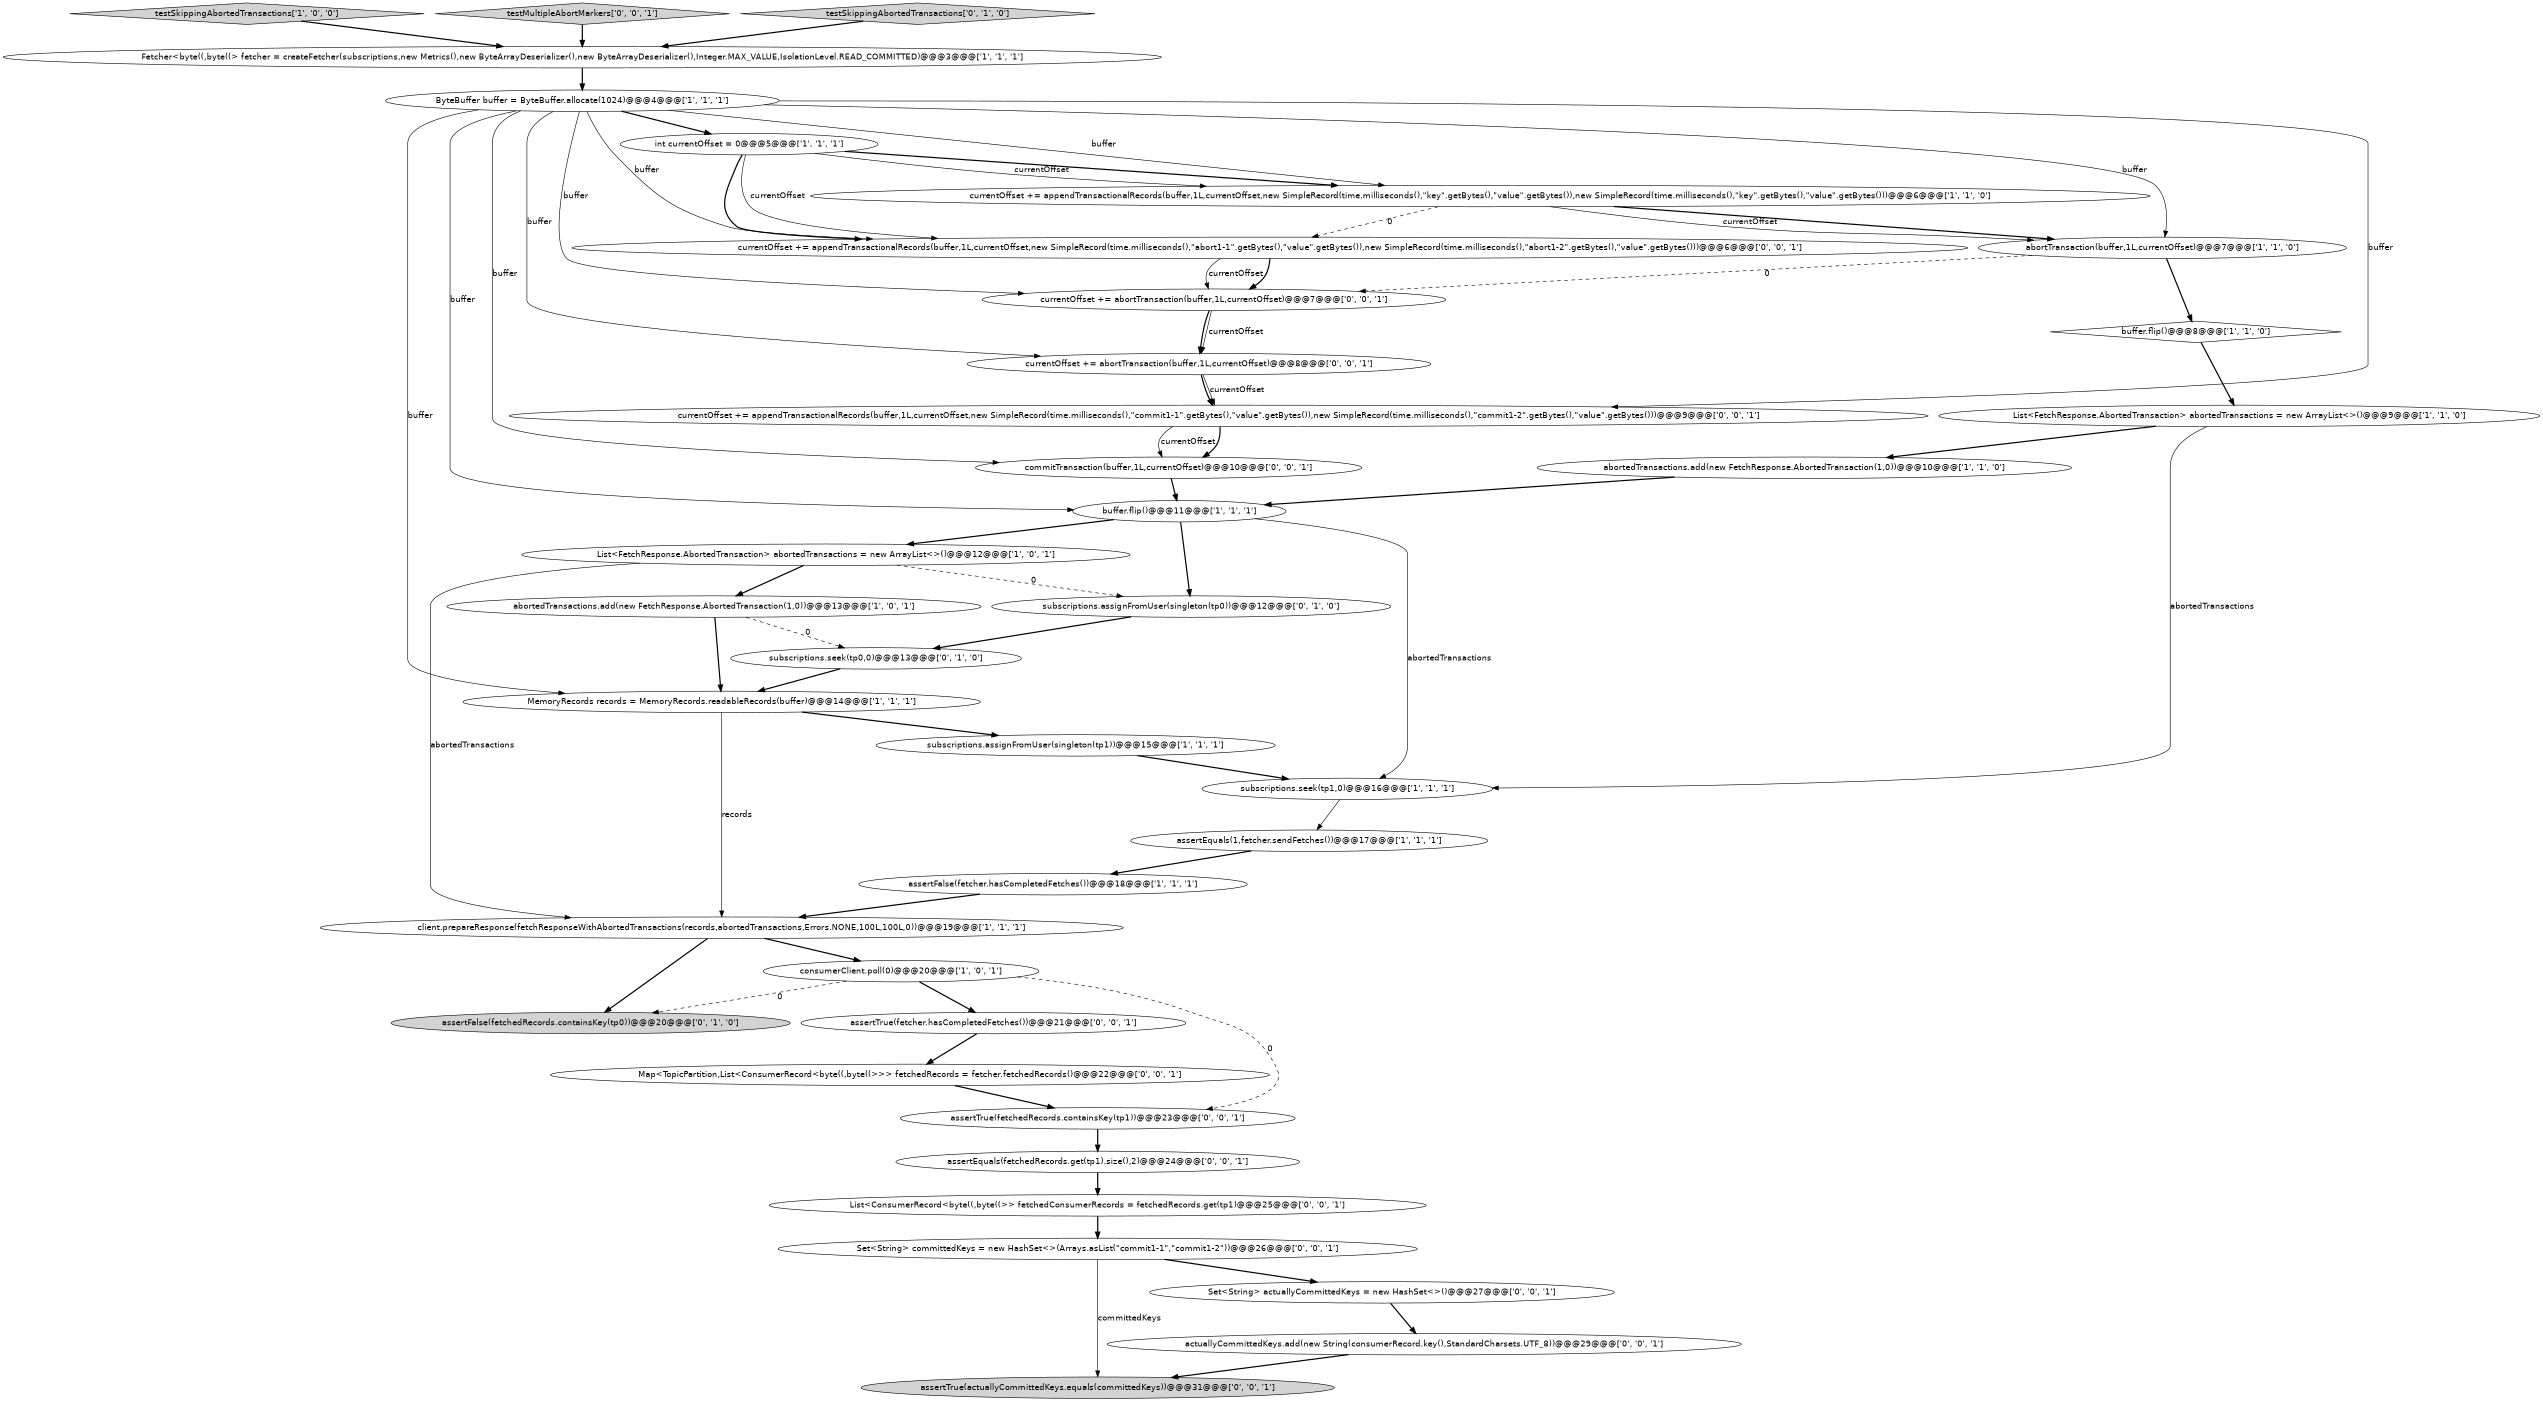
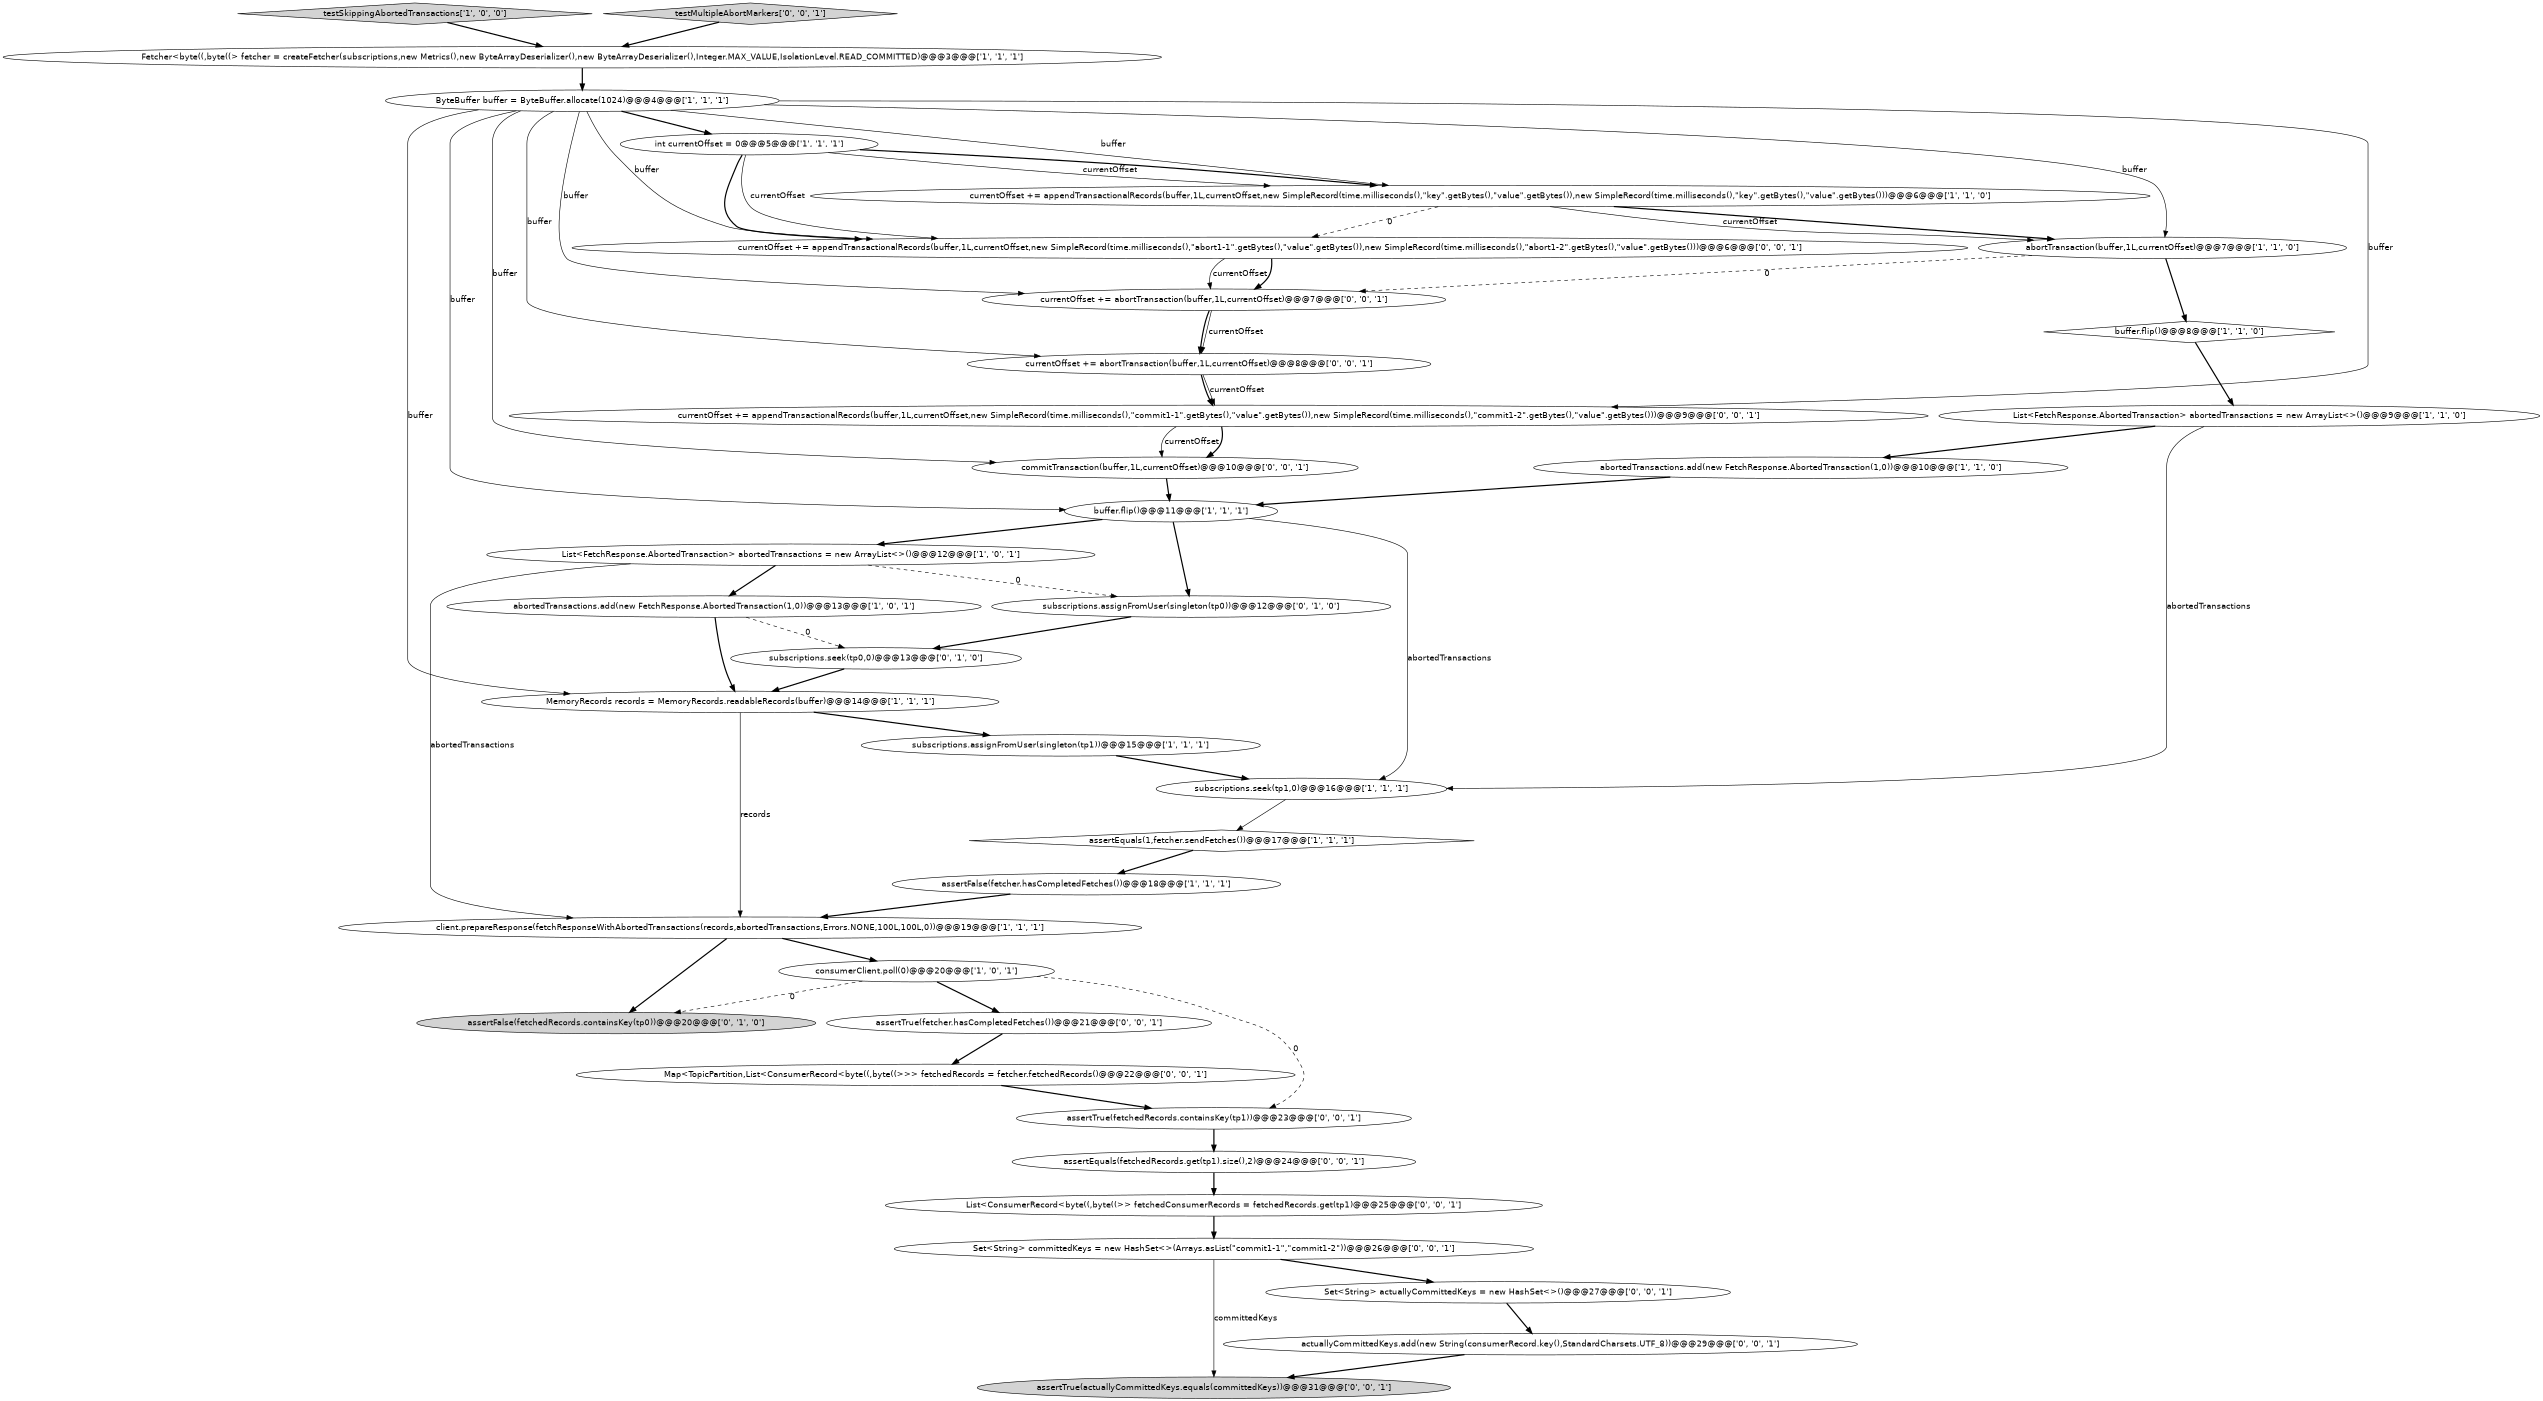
node "testSkippingAbortedTransactions['0', '1', '0']": removed
node "assertEquals(1,fetcher.sendFetches())@@@17@@@['1', '1', '1']": shape ellipse -> diamond
